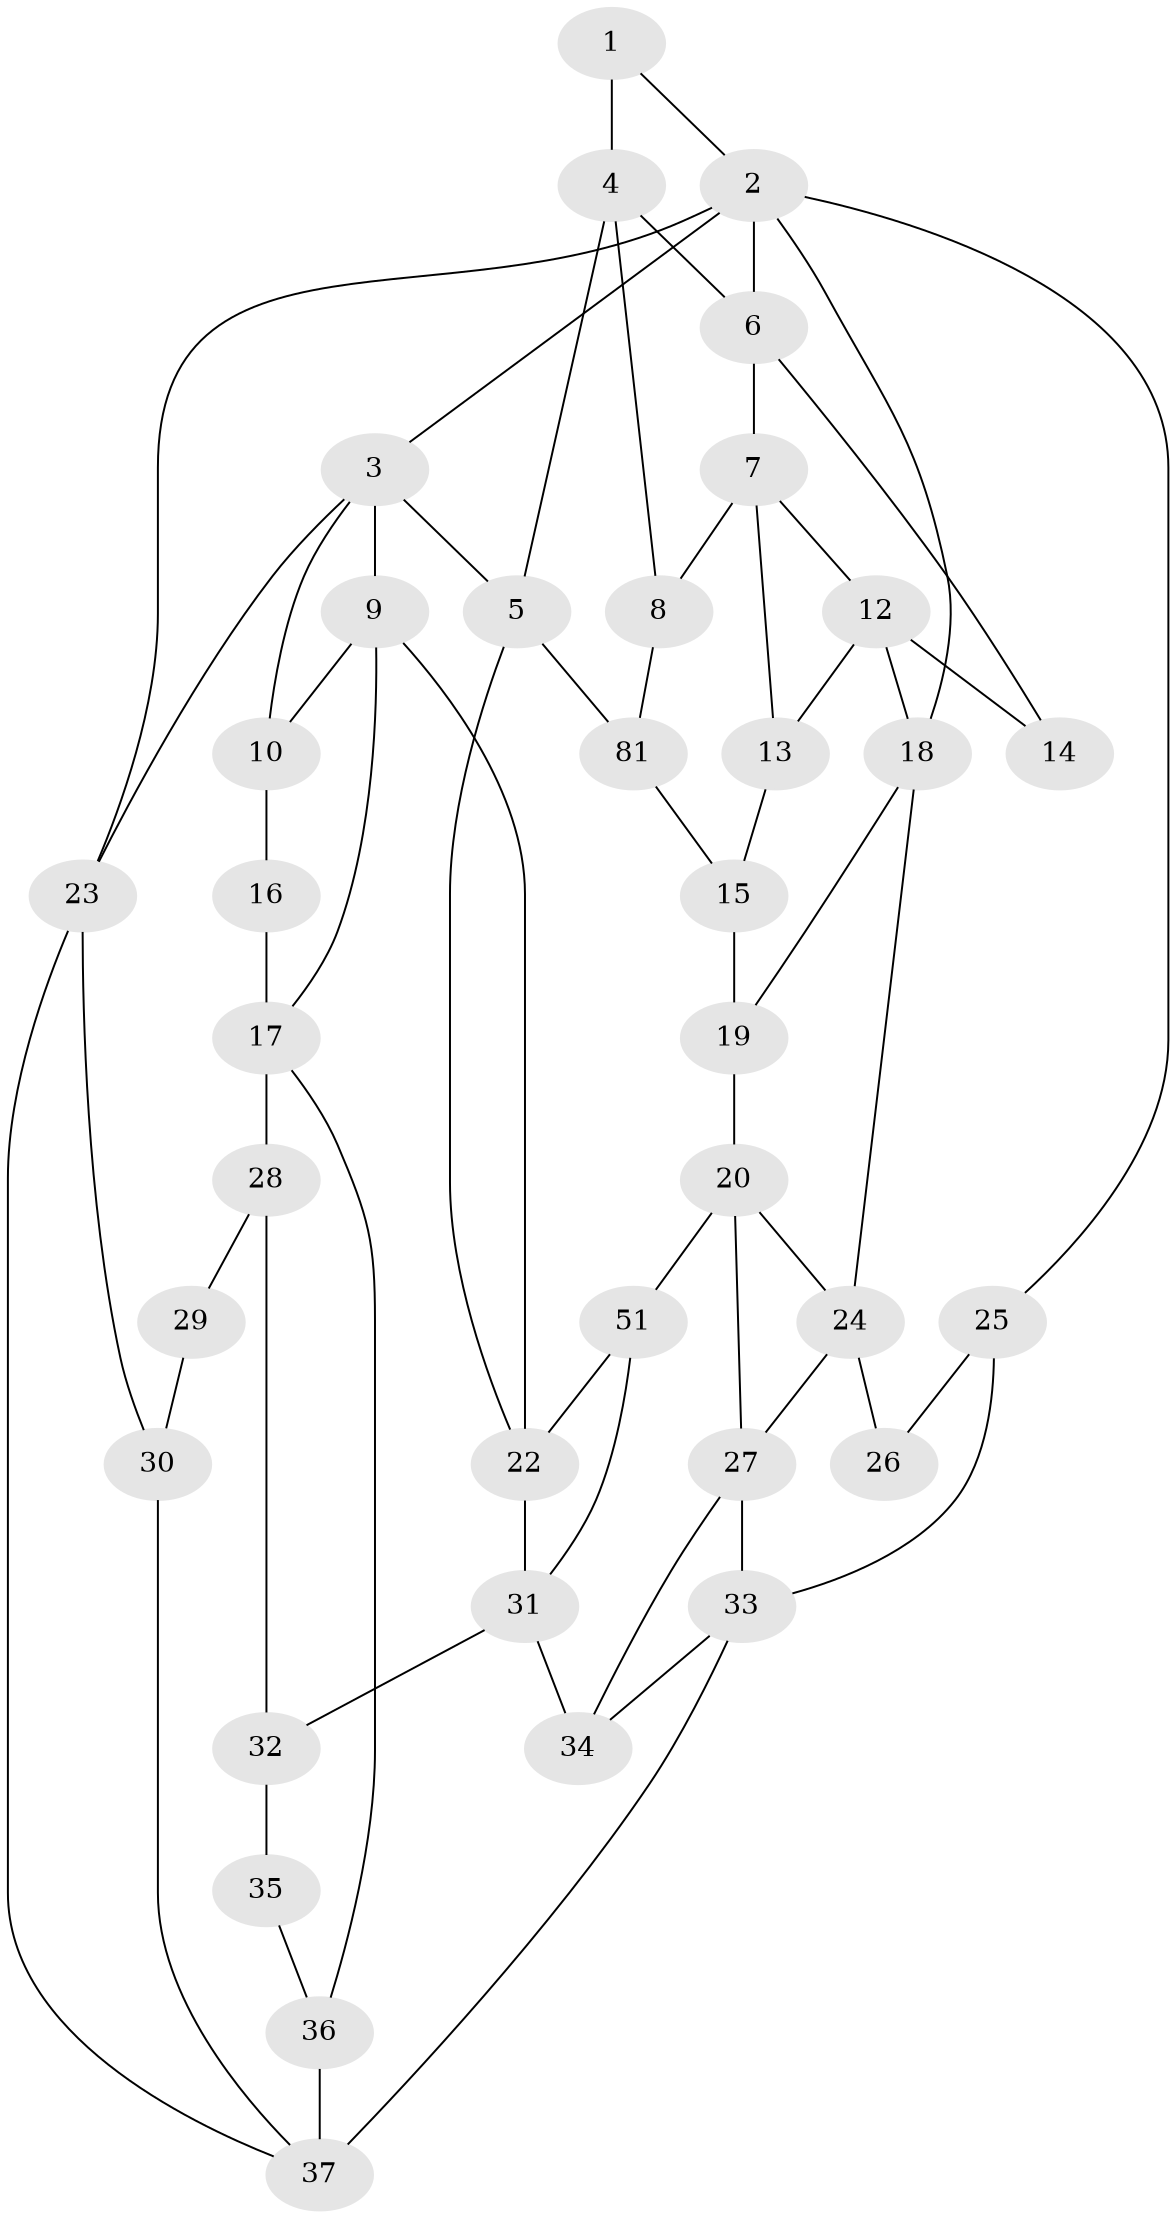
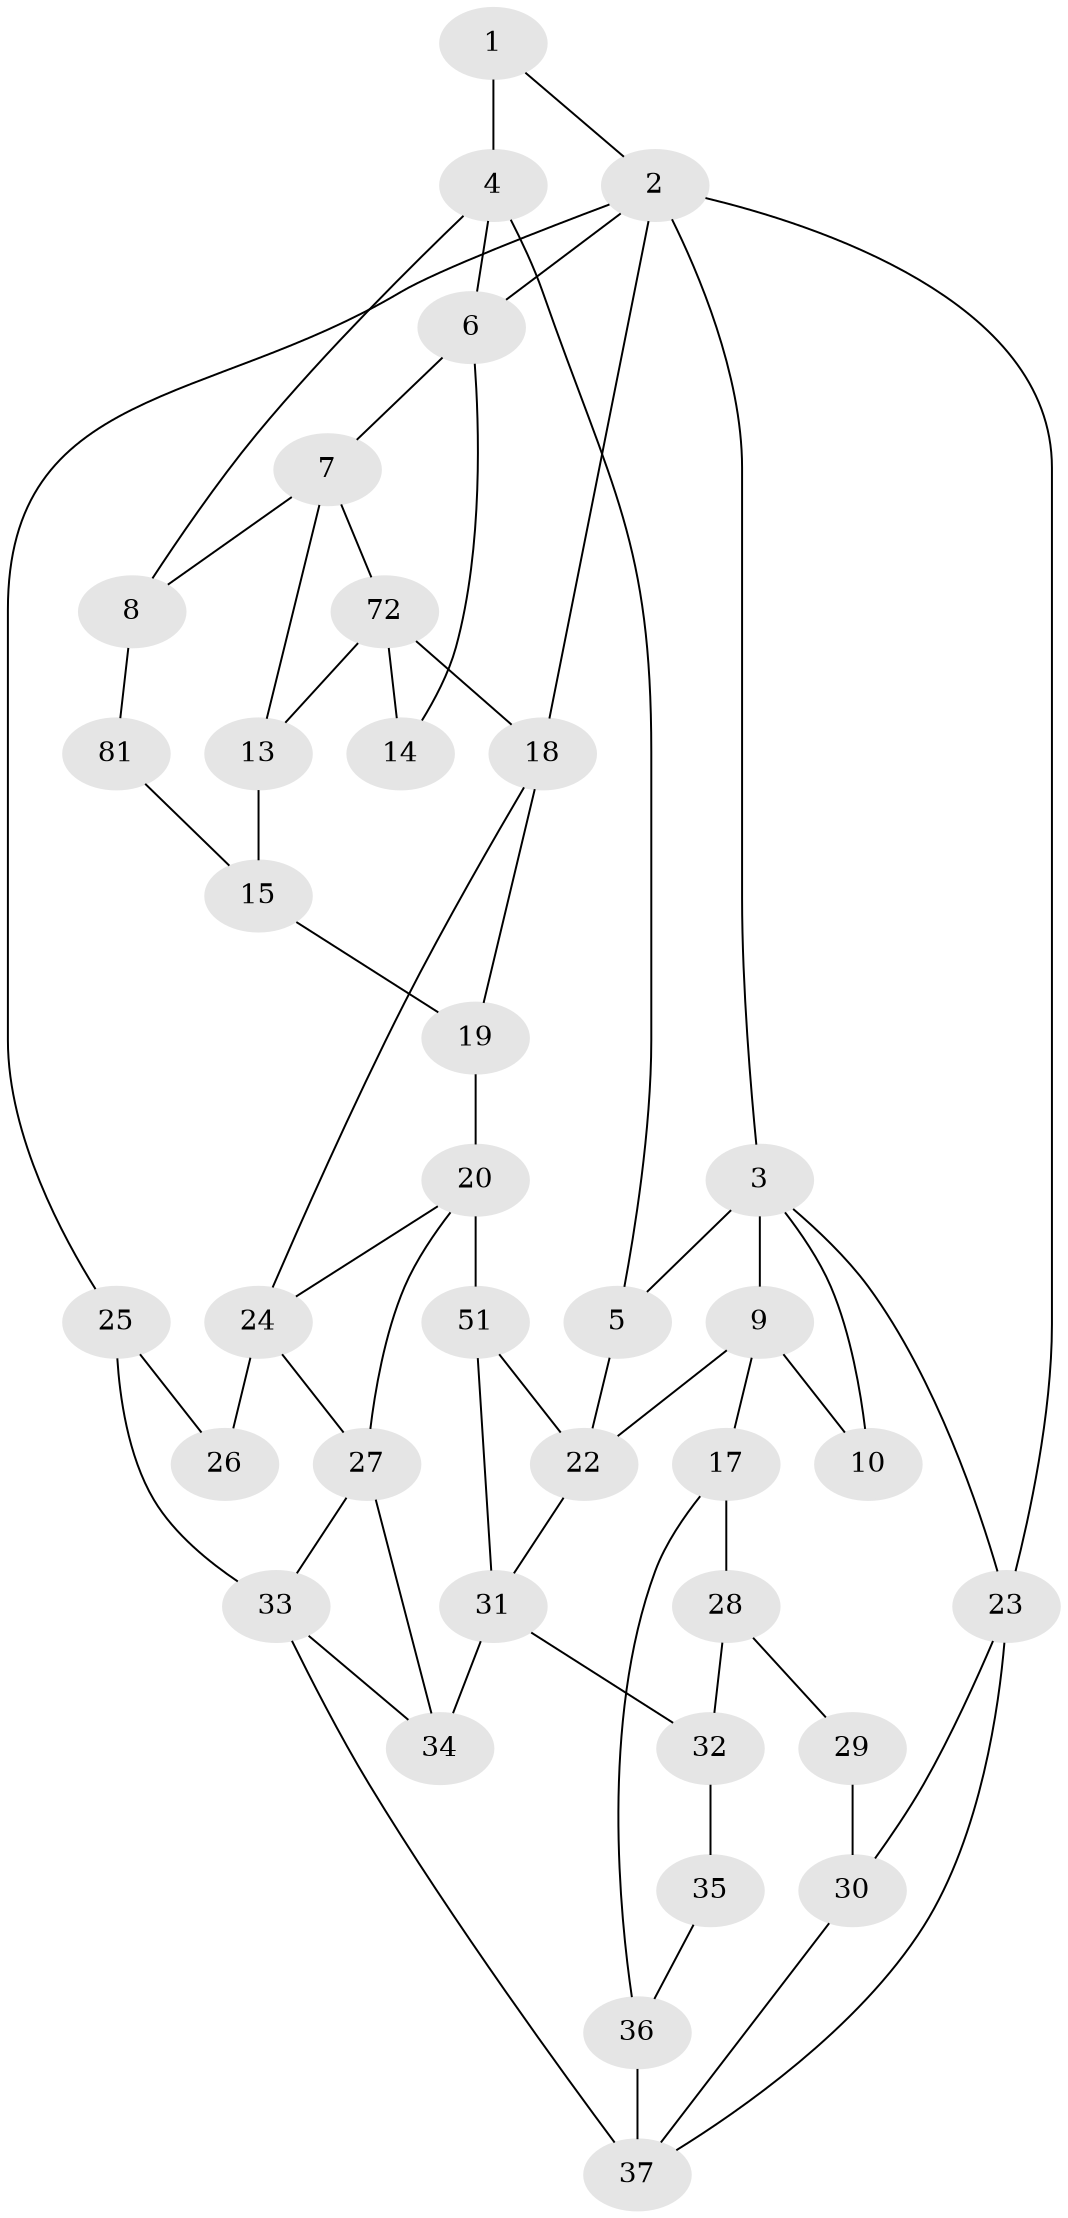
node "12": label "12" -> "72"
edge "5" -- "81": removed
node "16": removed
